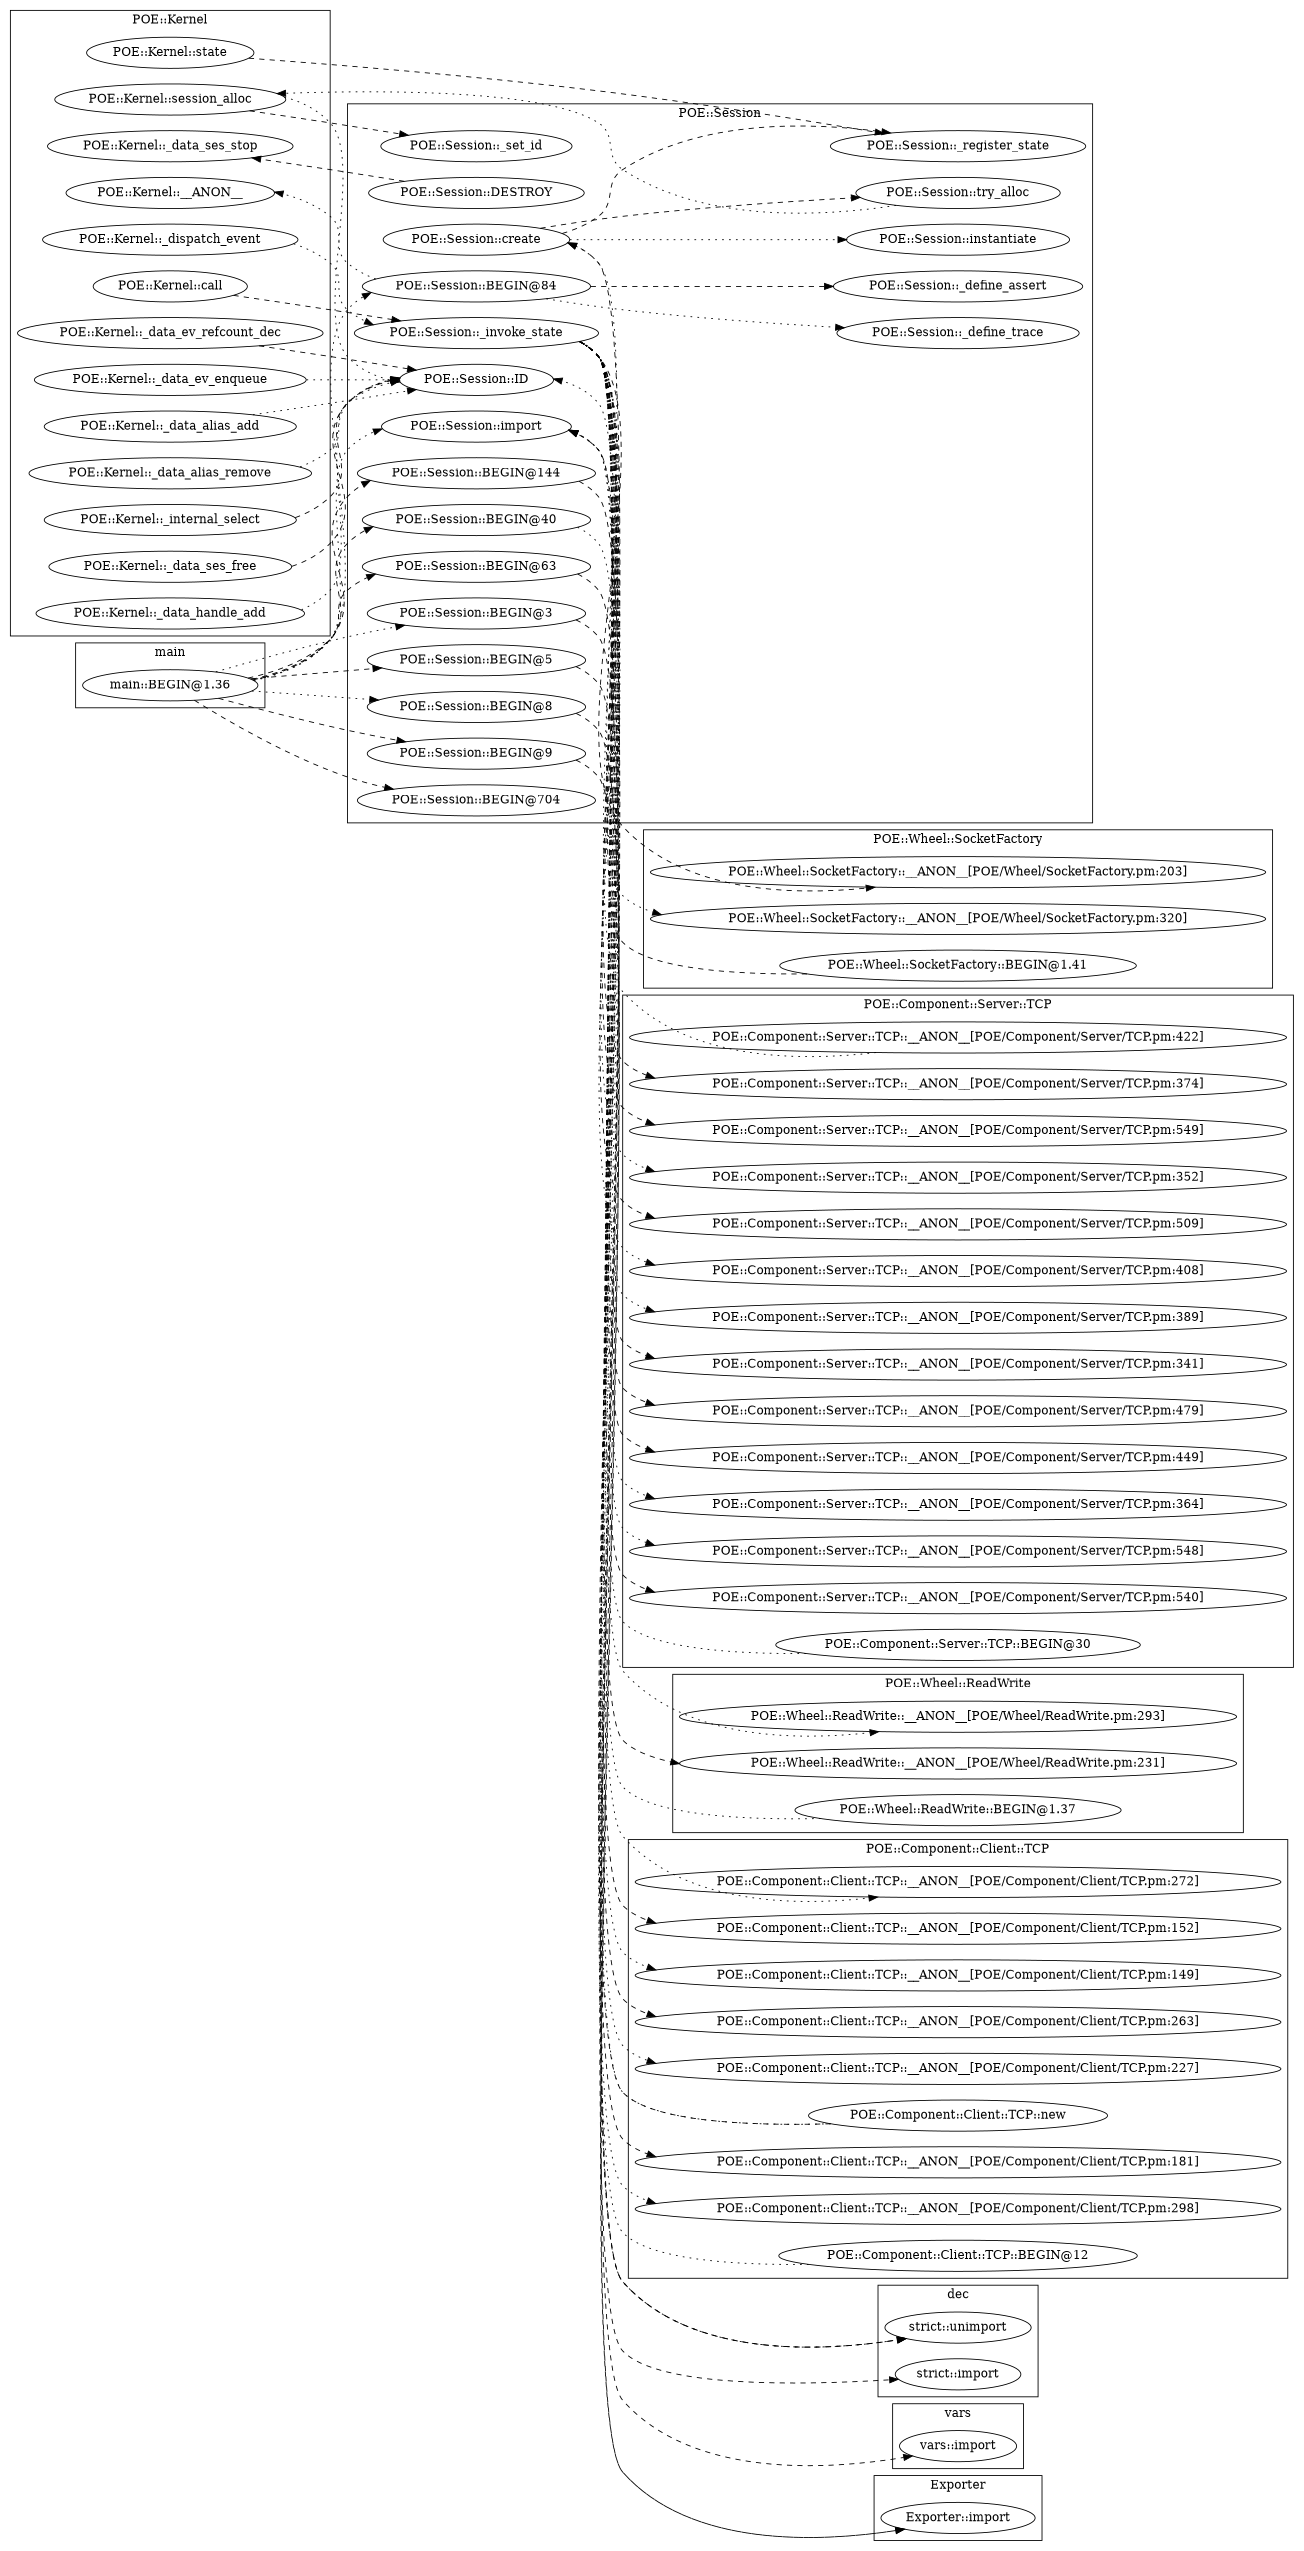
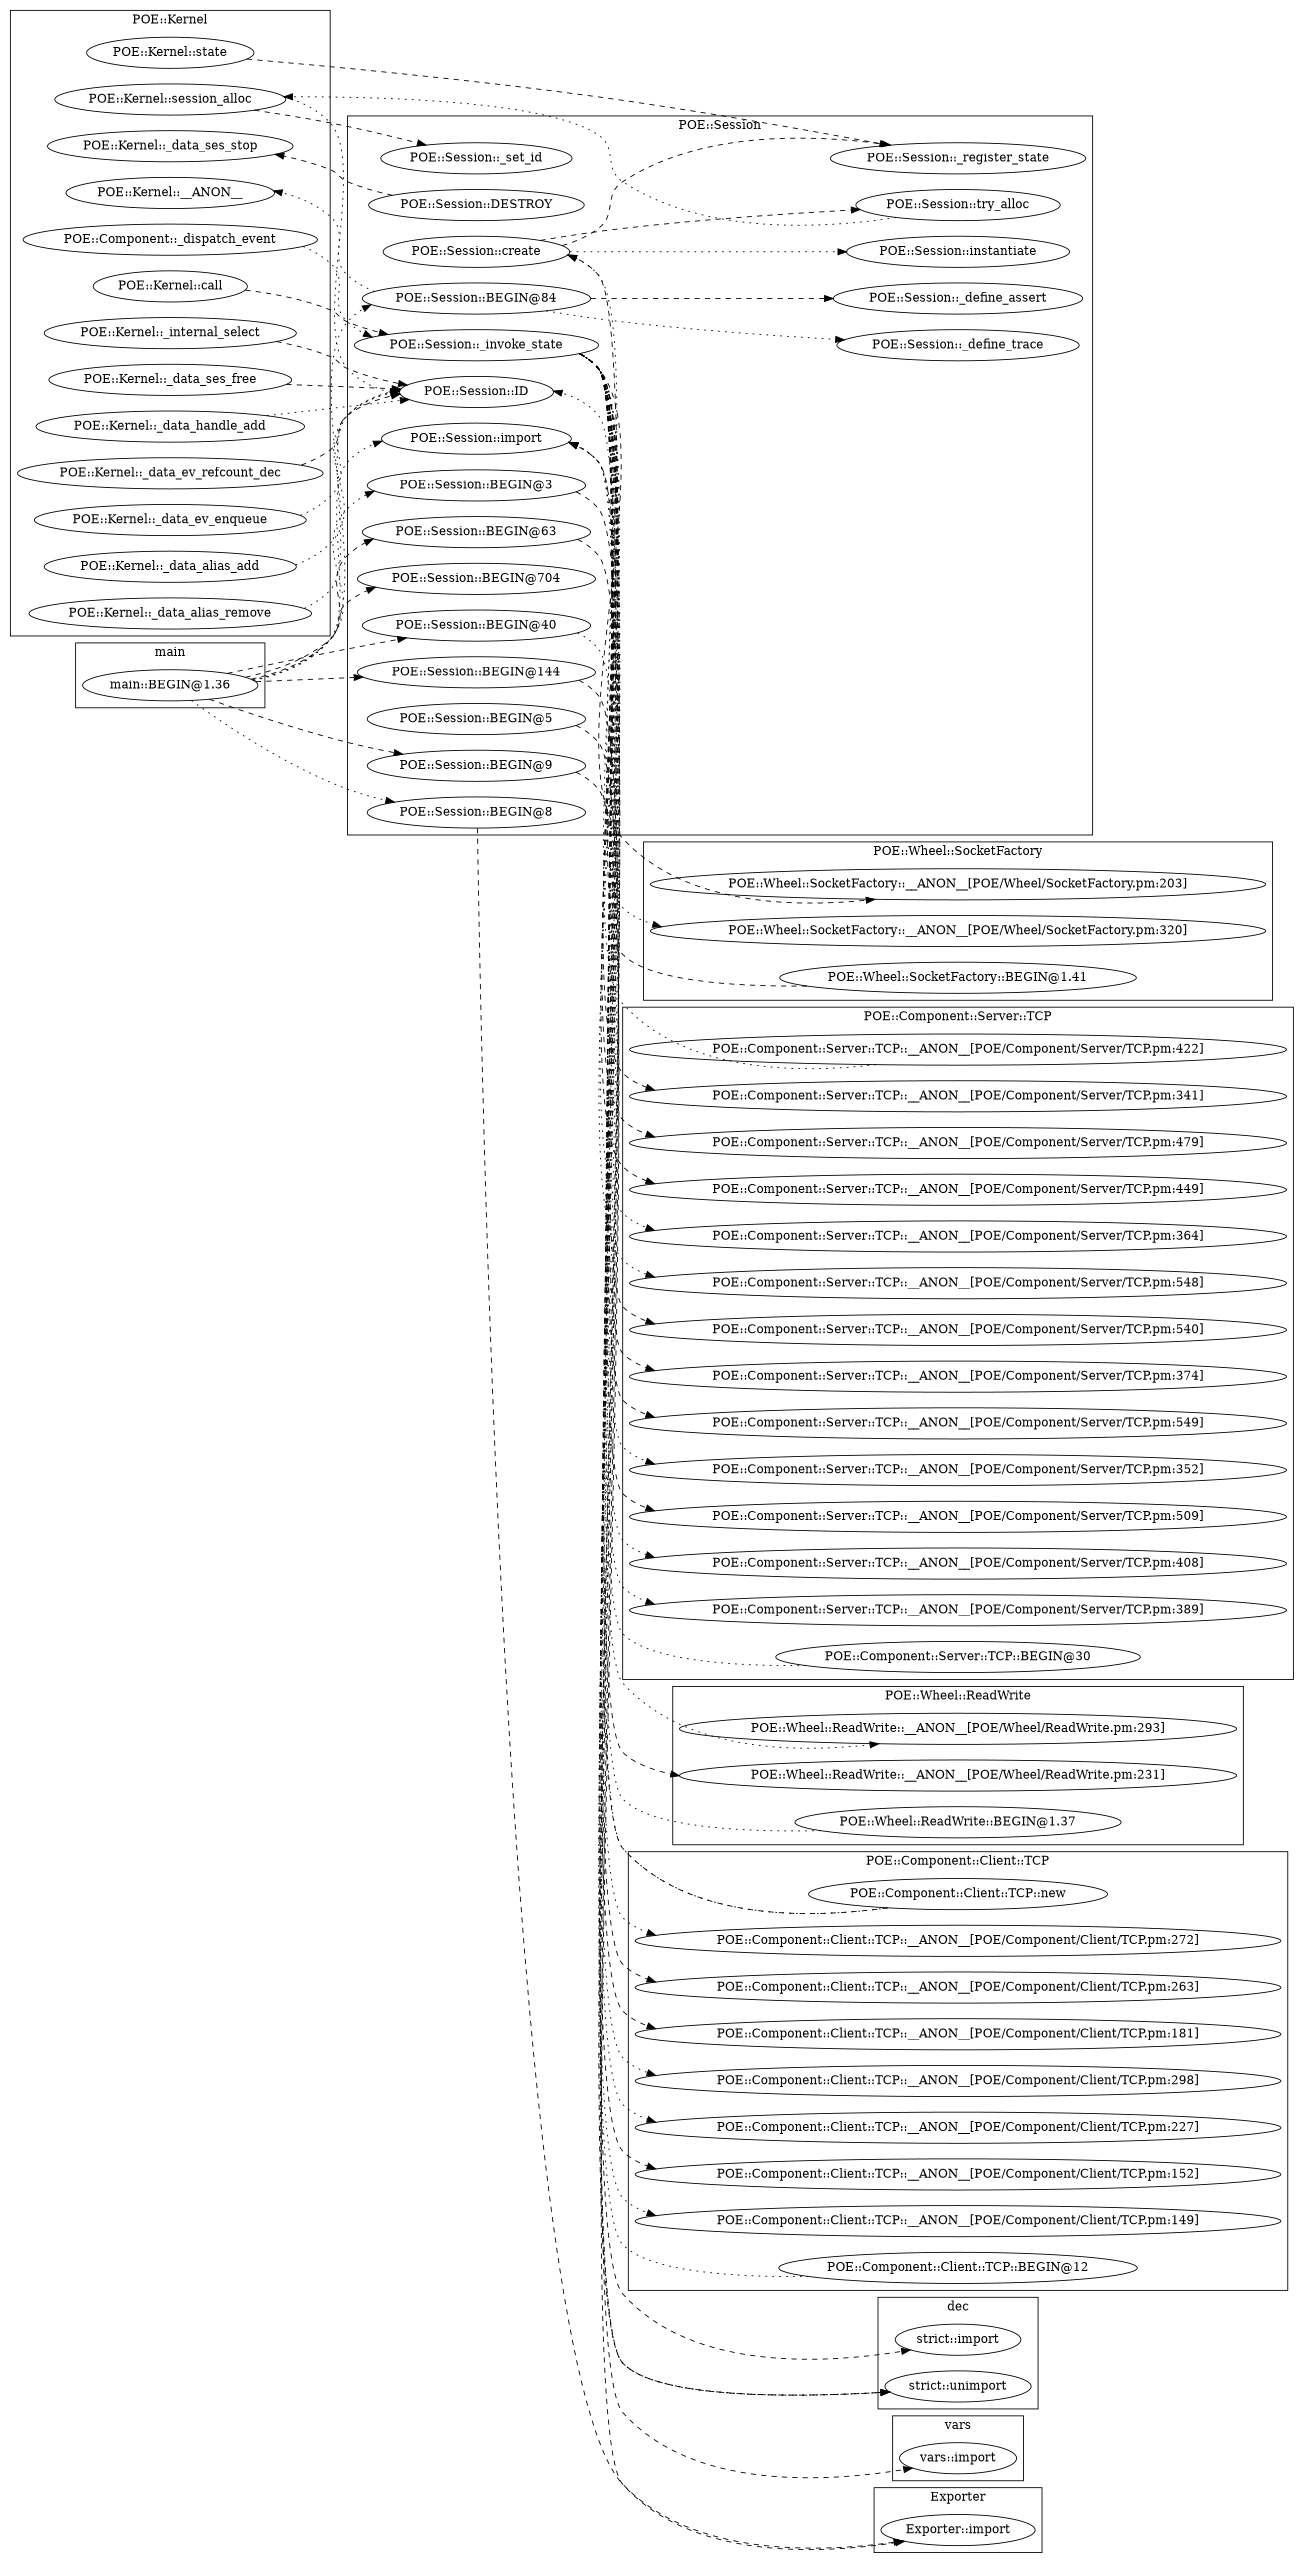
node "POE::Kernel::_dispatch_event": label "POE::Kernel::_dispatch_event" -> "POE::Component::_dispatch_event"
edge "main::BEGIN@1.36" -> "POE::Session::BEGIN@5": removed
